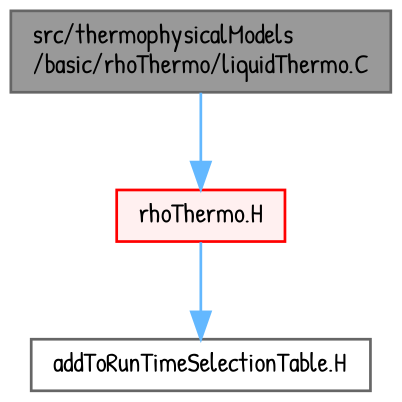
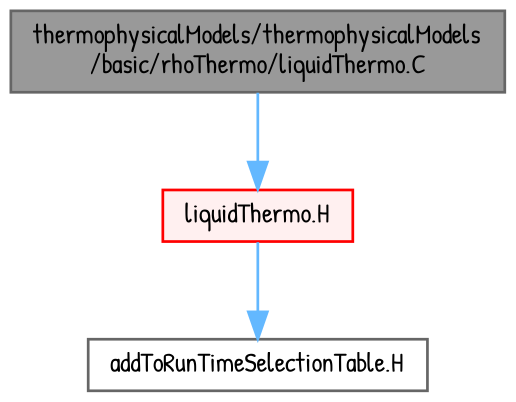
node "src/thermophysicalModels /basic/rhoThermo/liquidThermo.C": label "src/thermophysicalModels /basic/rhoThermo/liquidThermo.C" -> "thermophysicalModels/thermophysicalModels /basic/rhoThermo/liquidThermo.C"
node "rhoThermo.H": label "rhoThermo.H" -> "liquidThermo.H"
